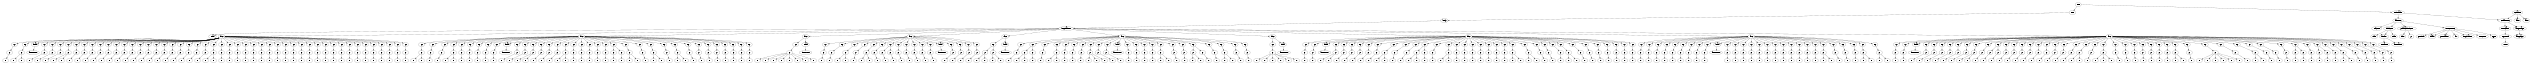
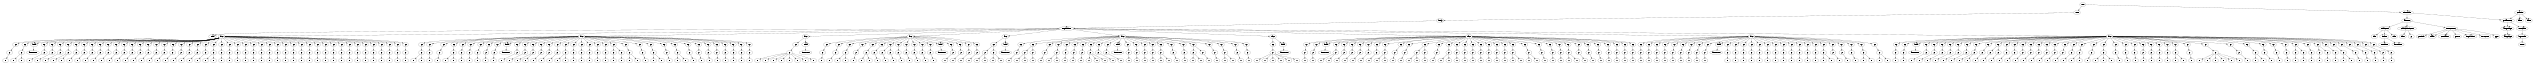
node "edStmt": removed
node "div": label "div" -> "genre"
